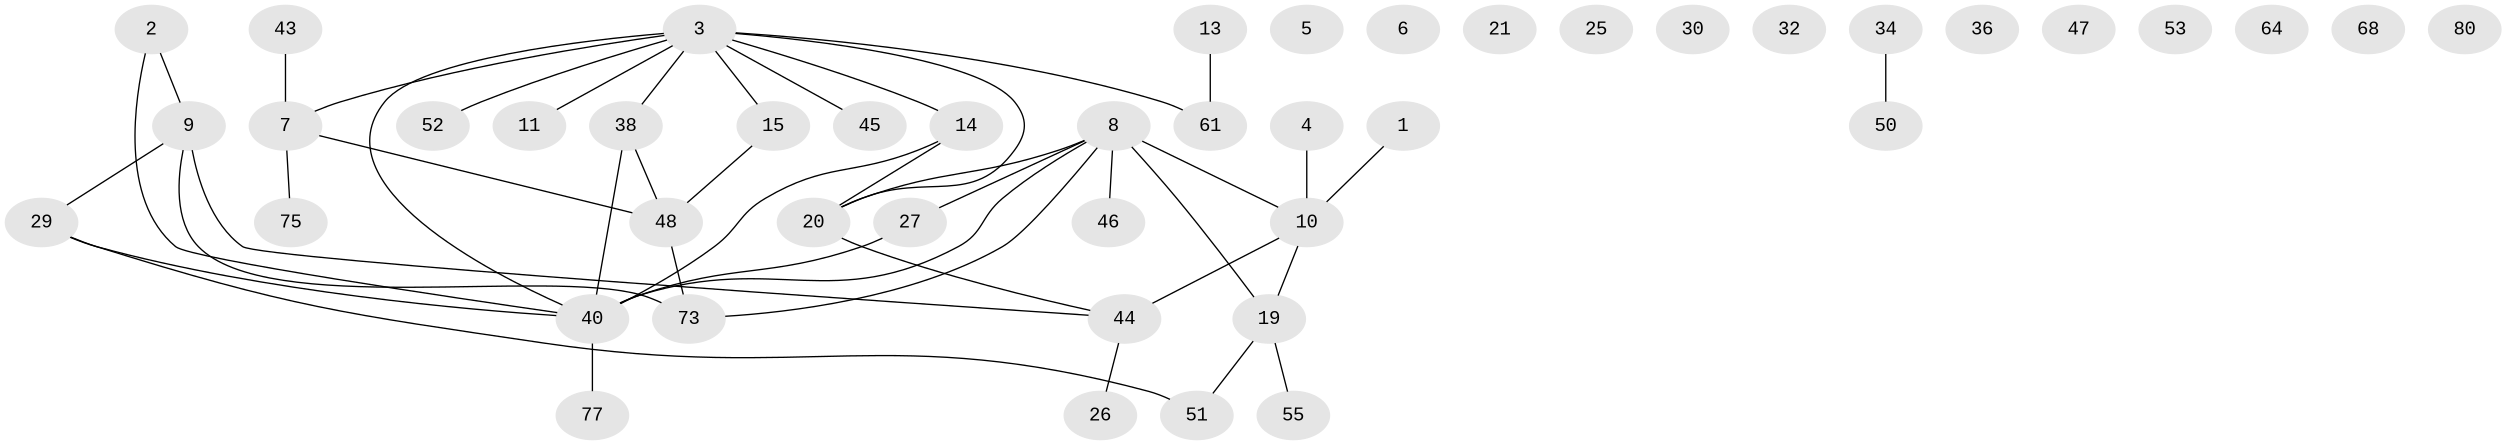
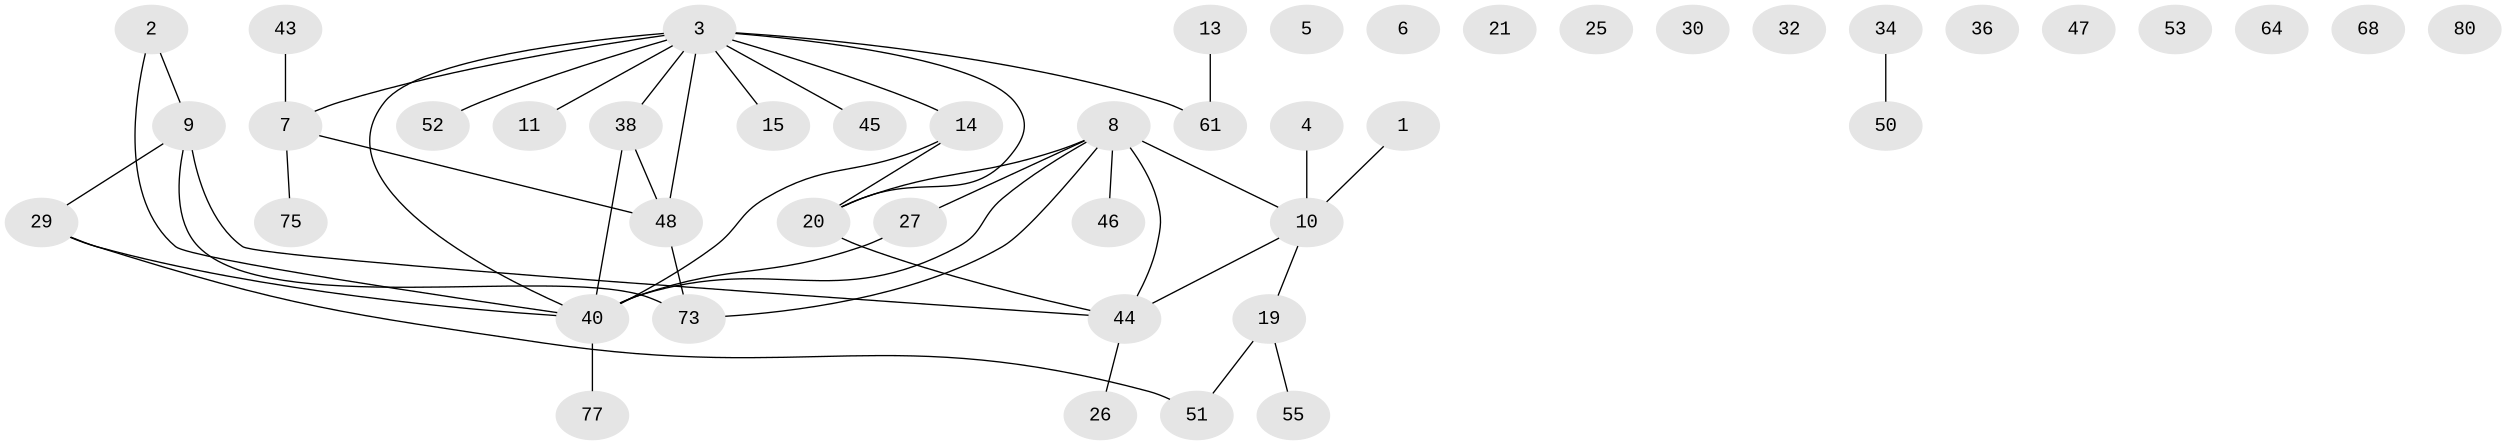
edge "15" -- "48": now "3" -- "48"
edge "8" -- "19": now "8" -- "44"
